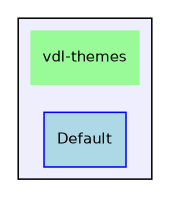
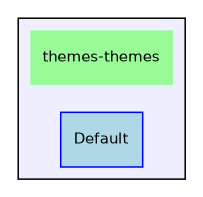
node "vdl-themes": label "vdl-themes" -> "themes-themes"
